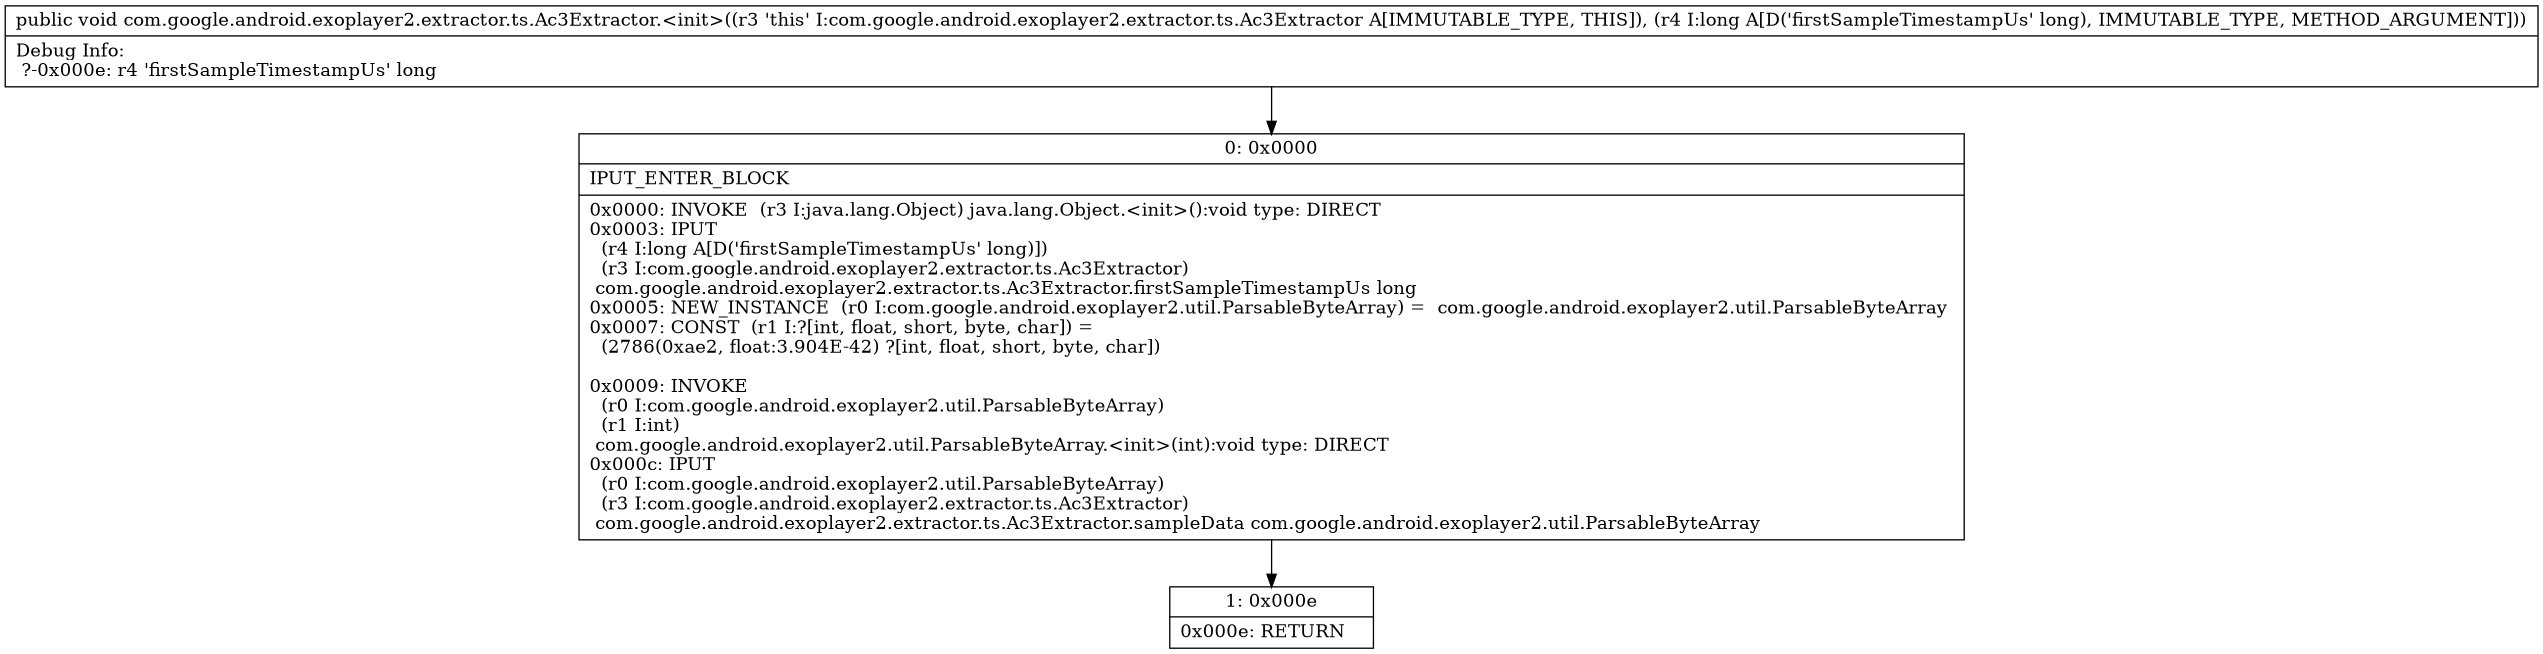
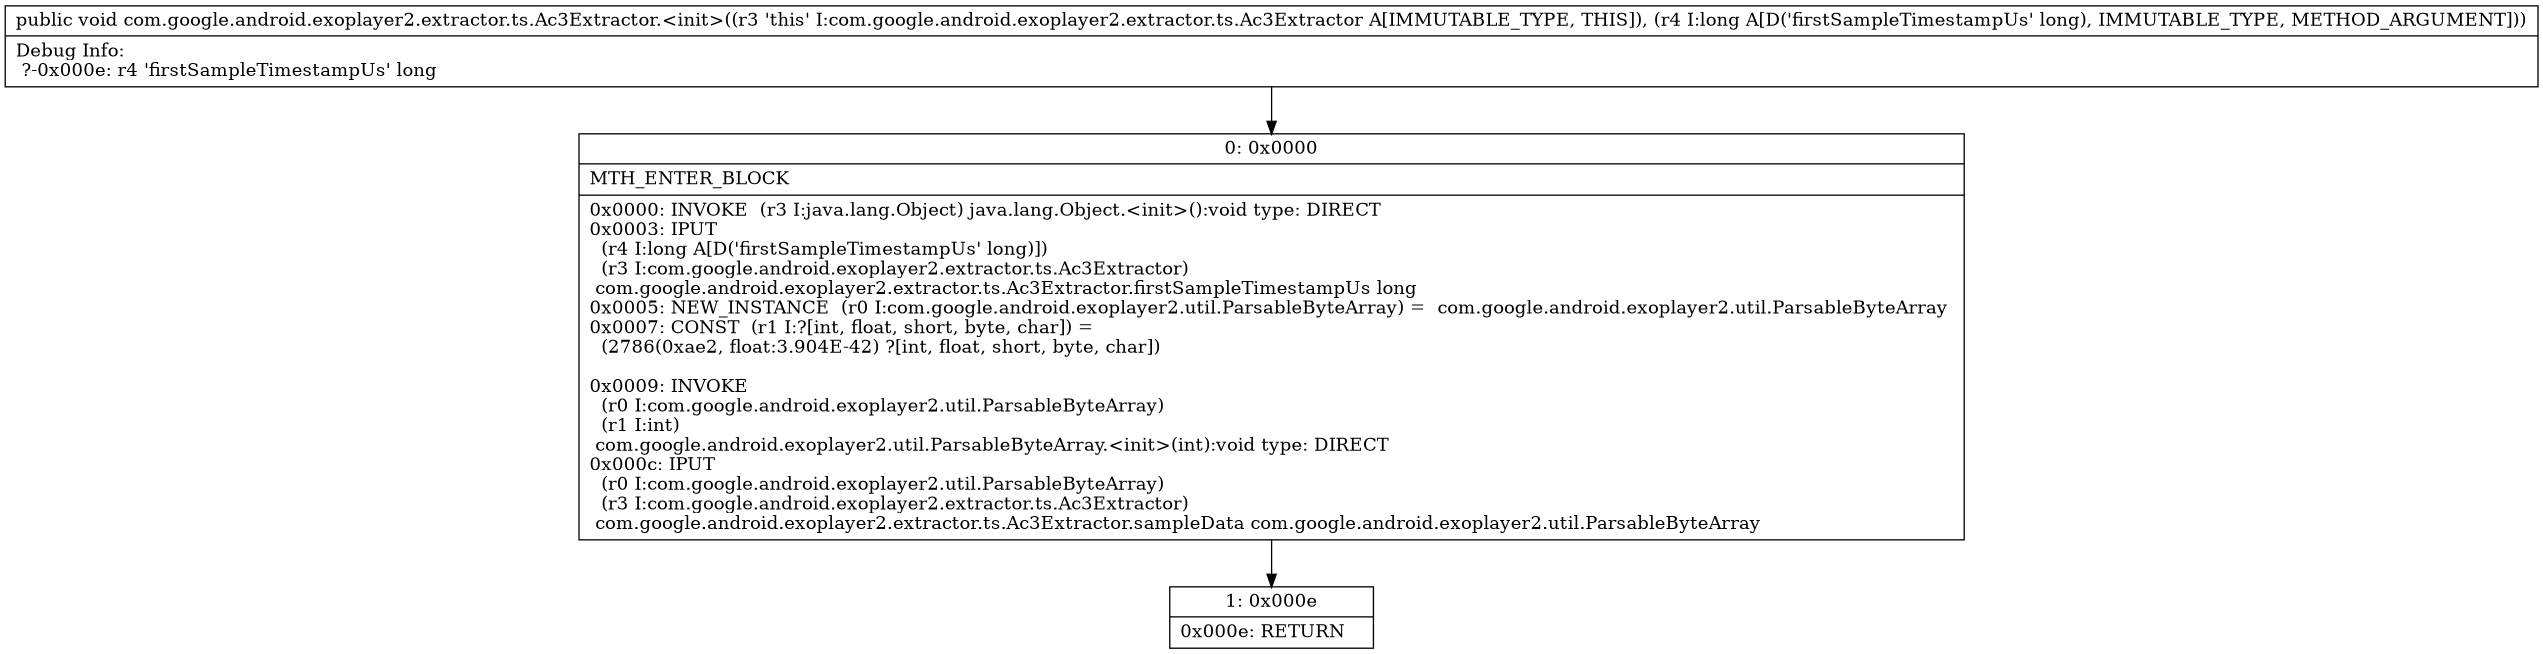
node "0: 0x0000": text "IPUT_ENTER_BLOCK" -> "MTH_ENTER_BLOCK"
